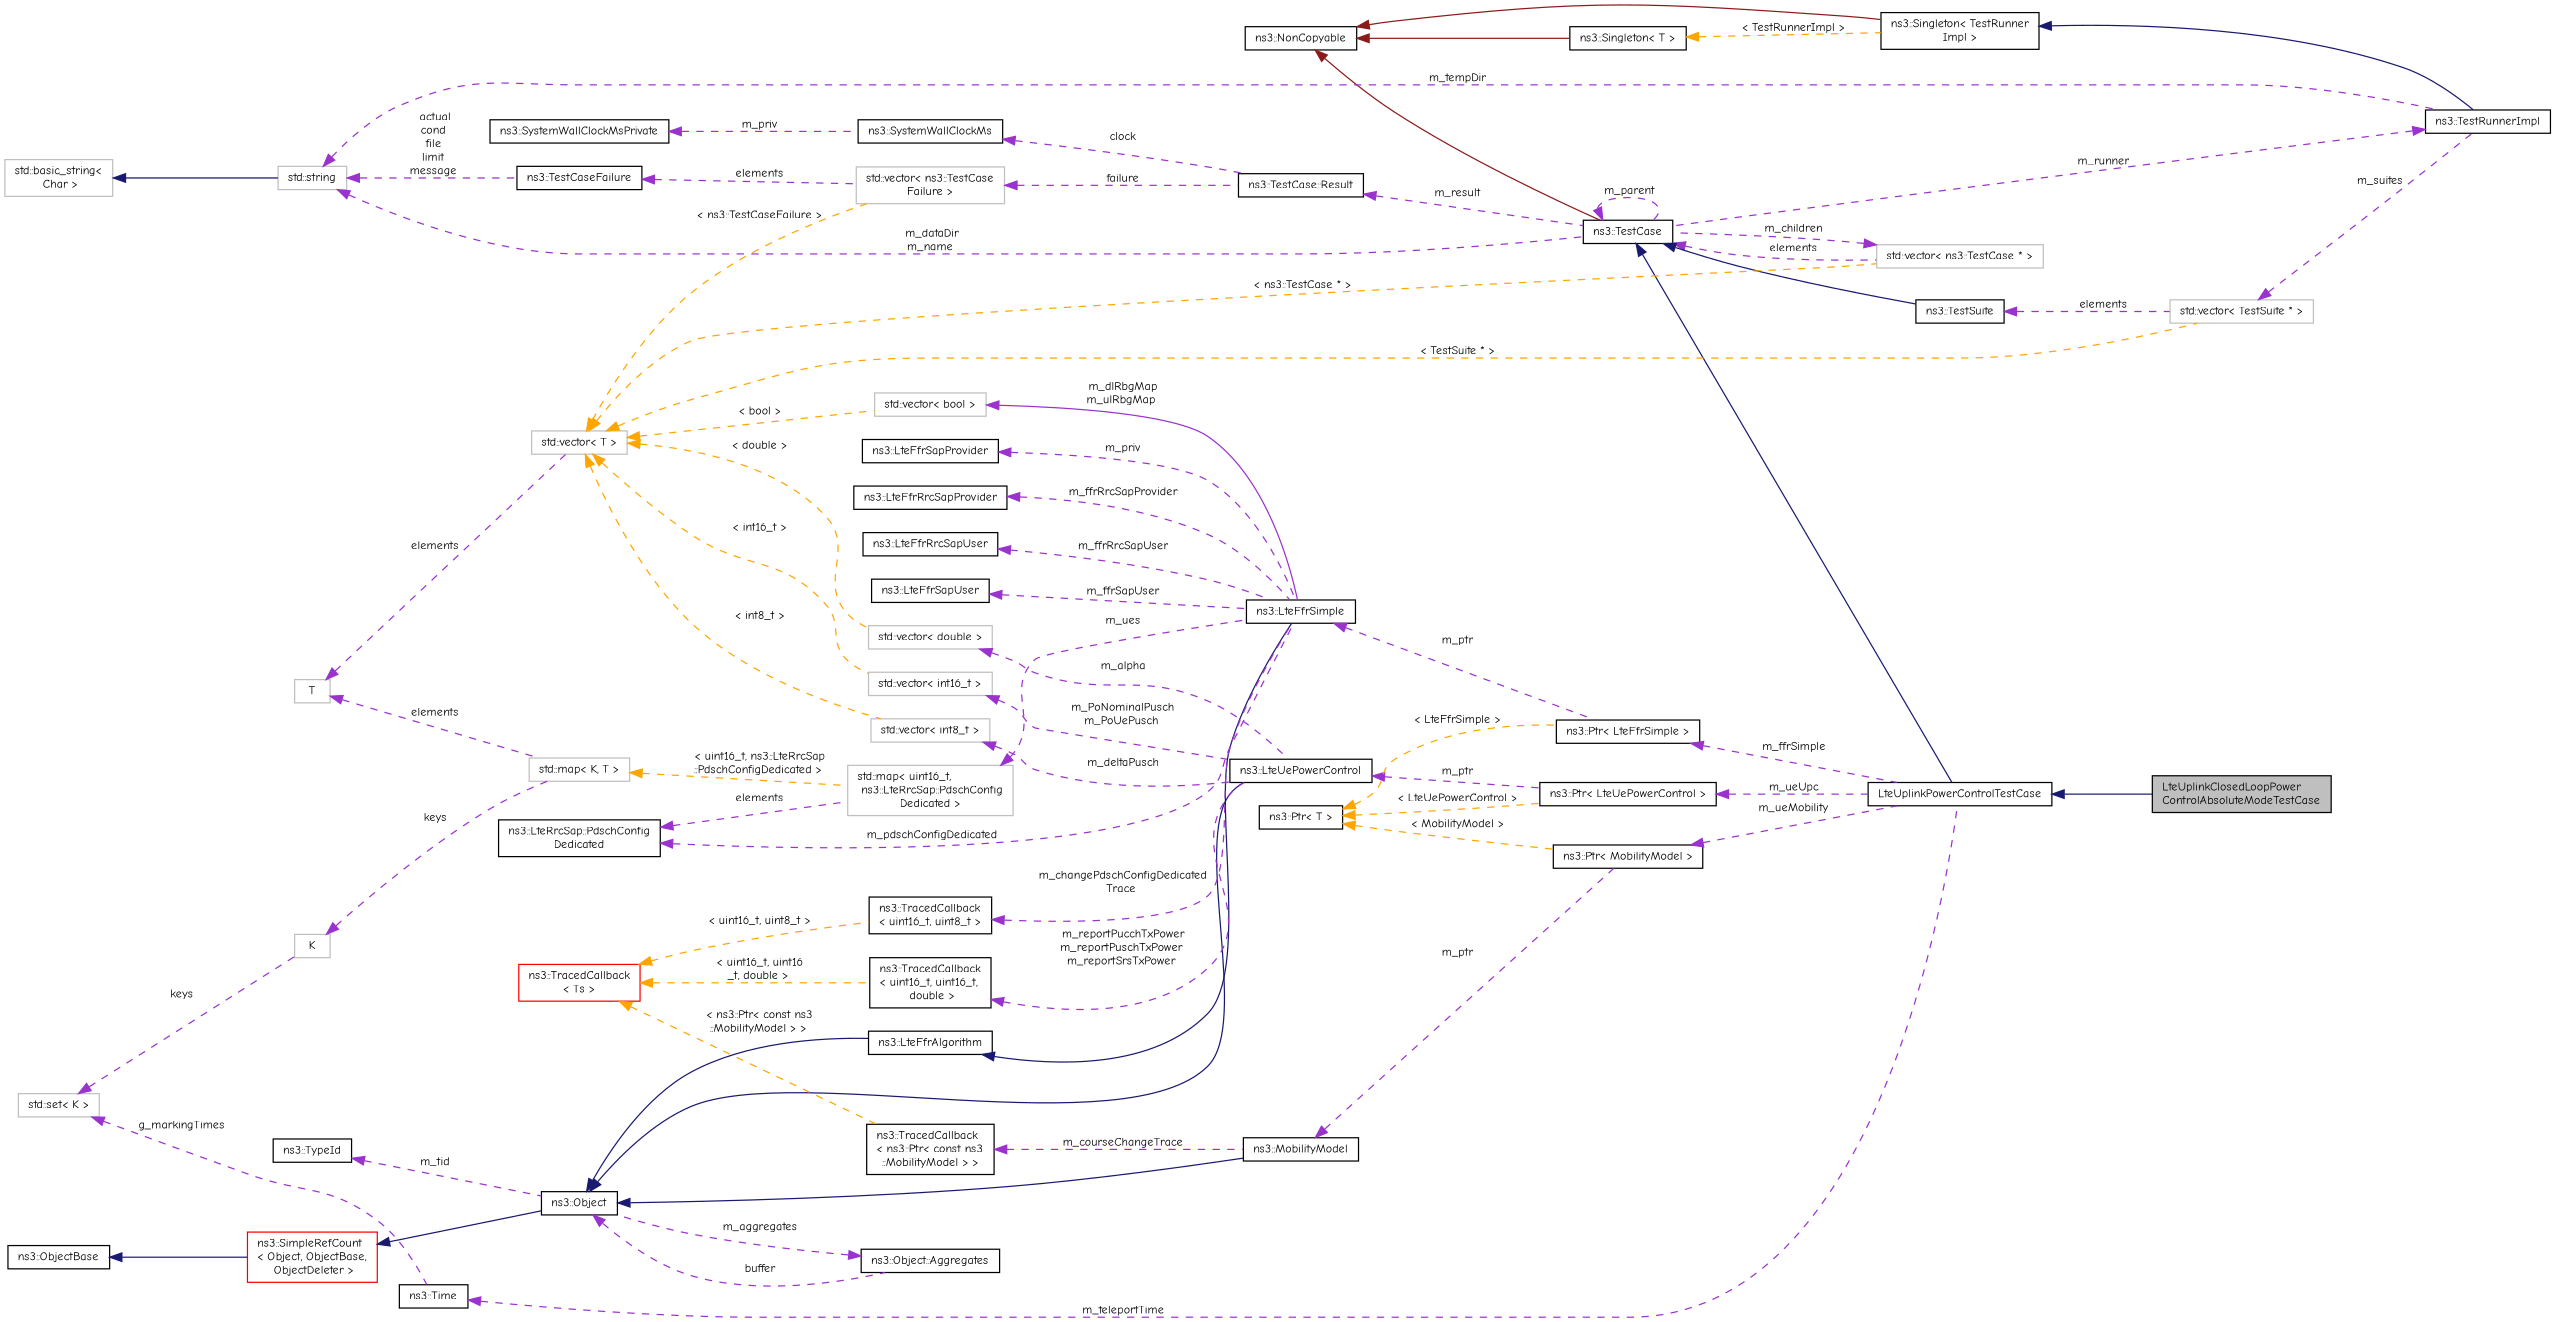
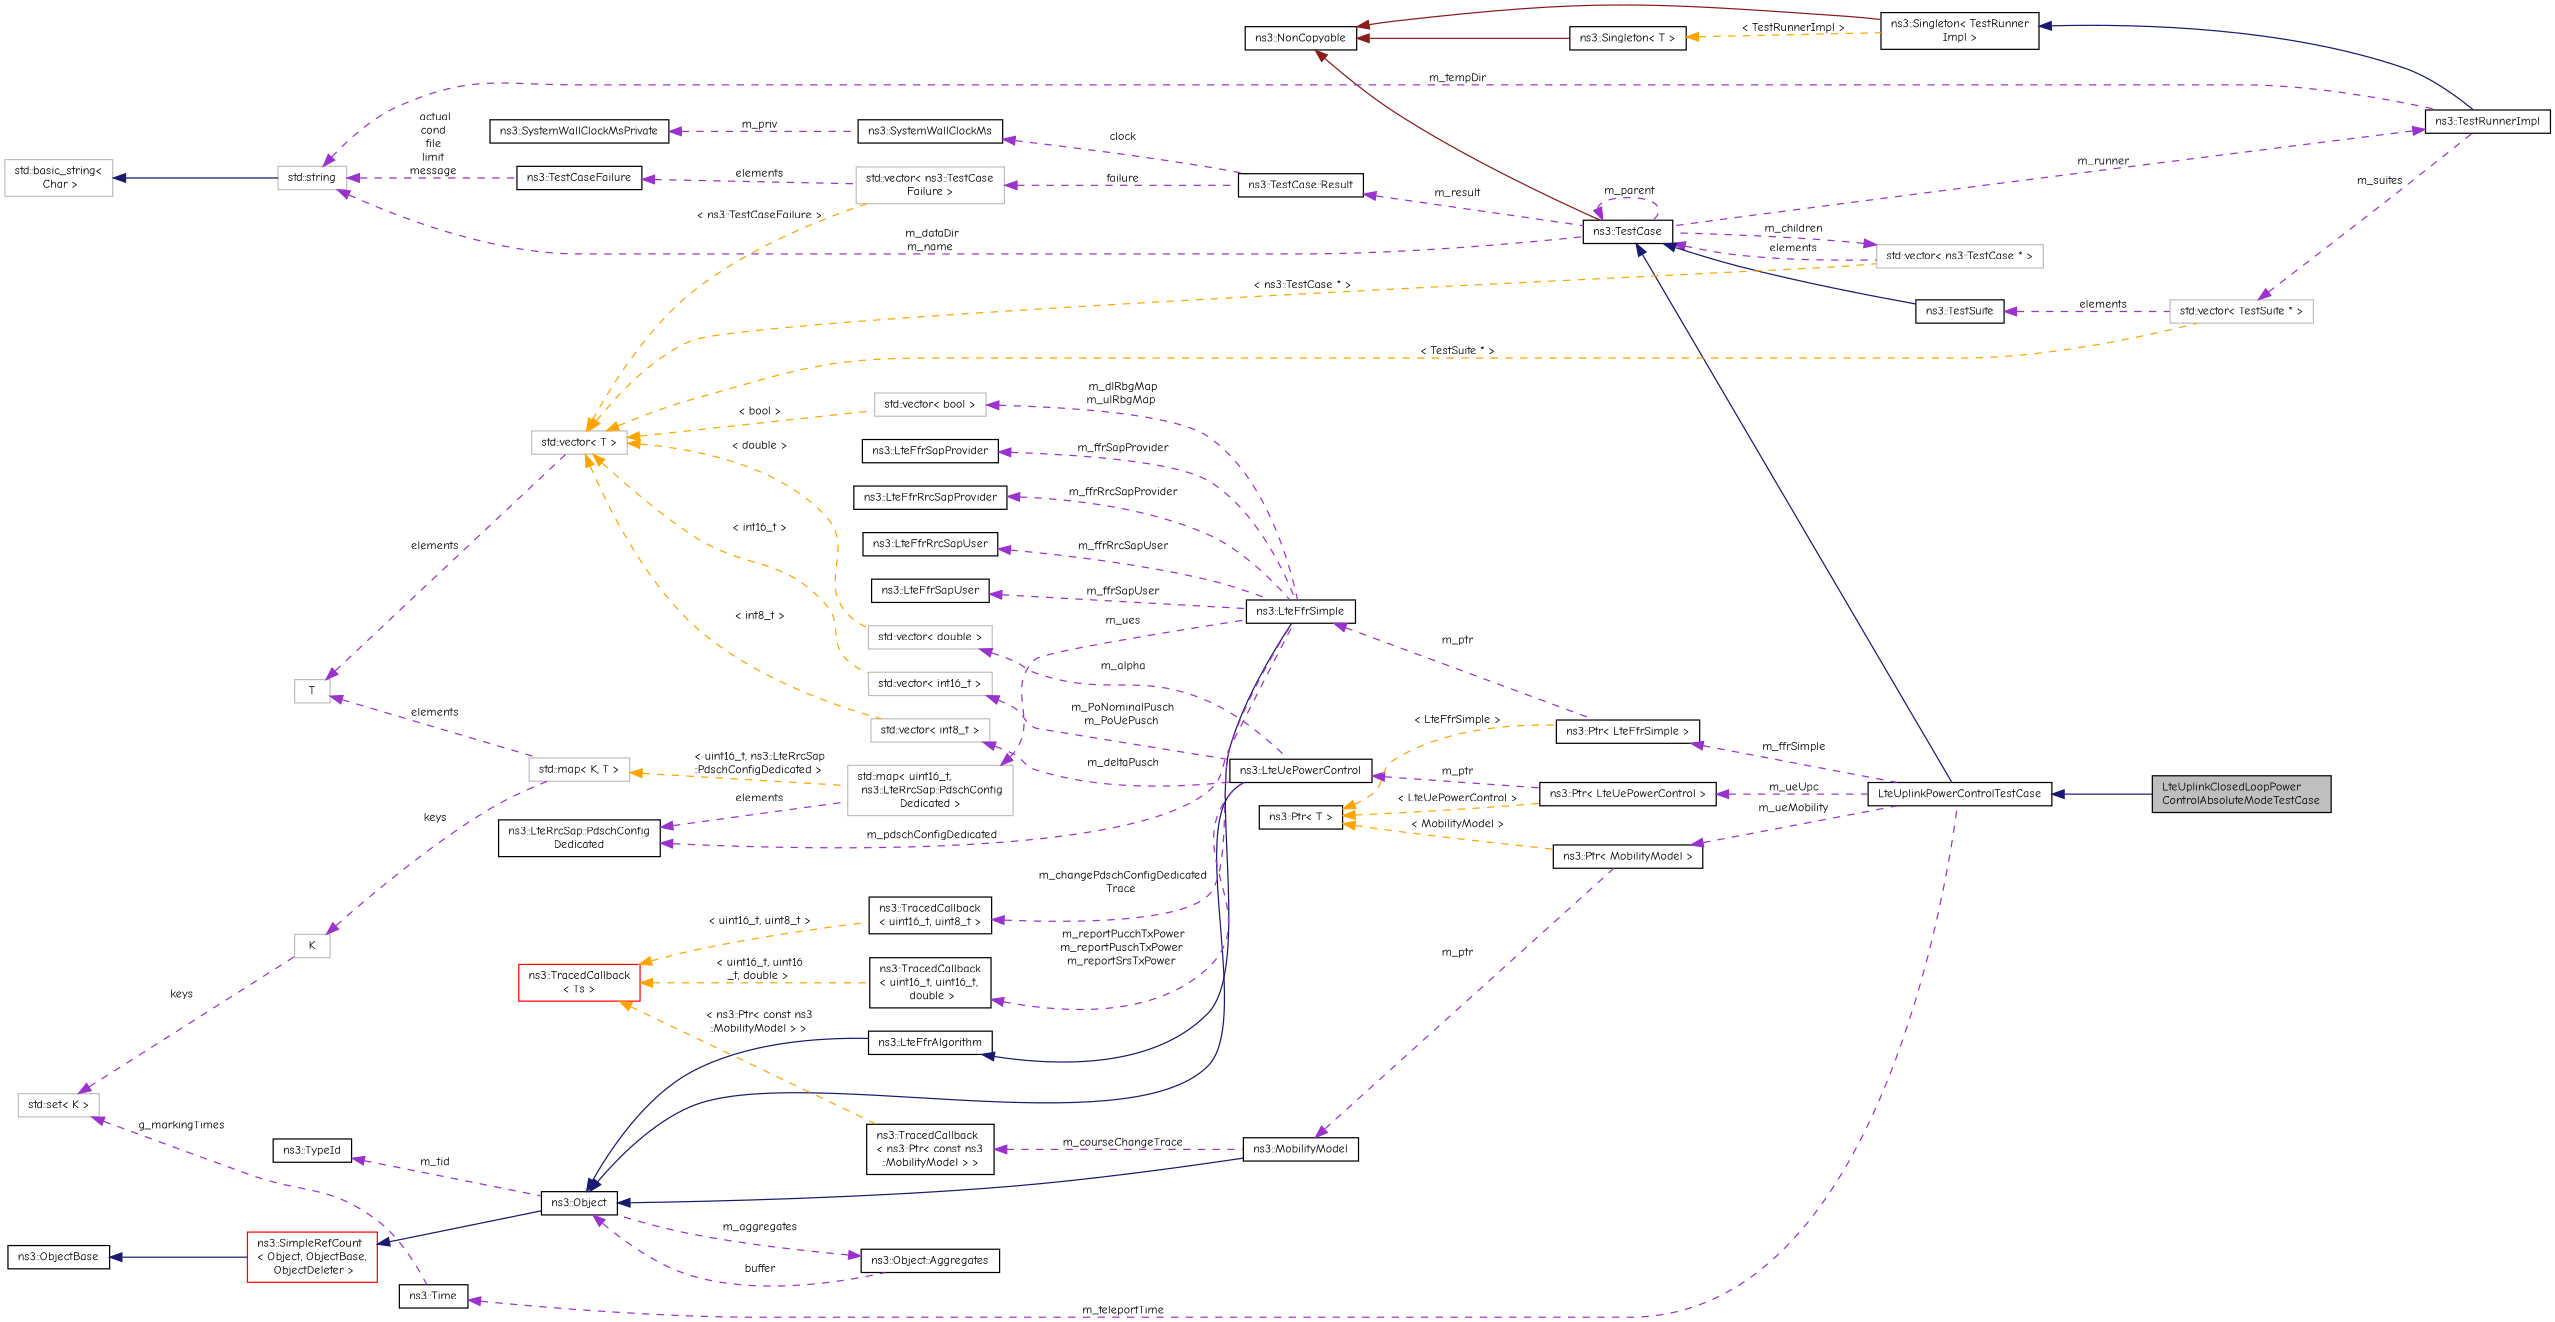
edge "ns3::LteFfrSimple" -> "std::vector< bool >": style solid -> dashed
edge "ns3::LteFfrSimple" -> "ns3::LteFfrSapProvider": label " m_priv" -> " m_ffrSapProvider"
